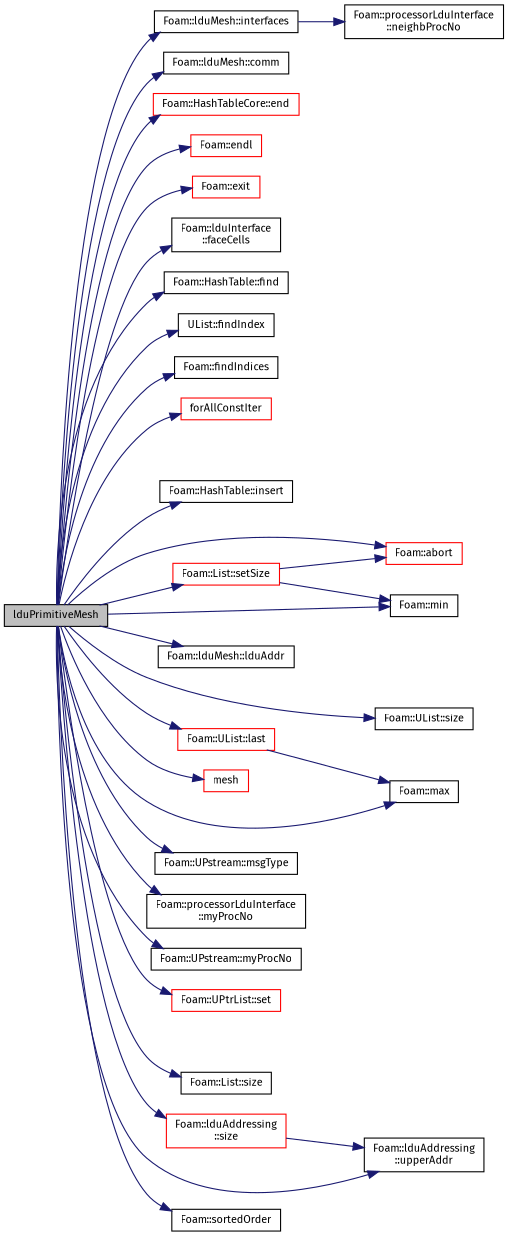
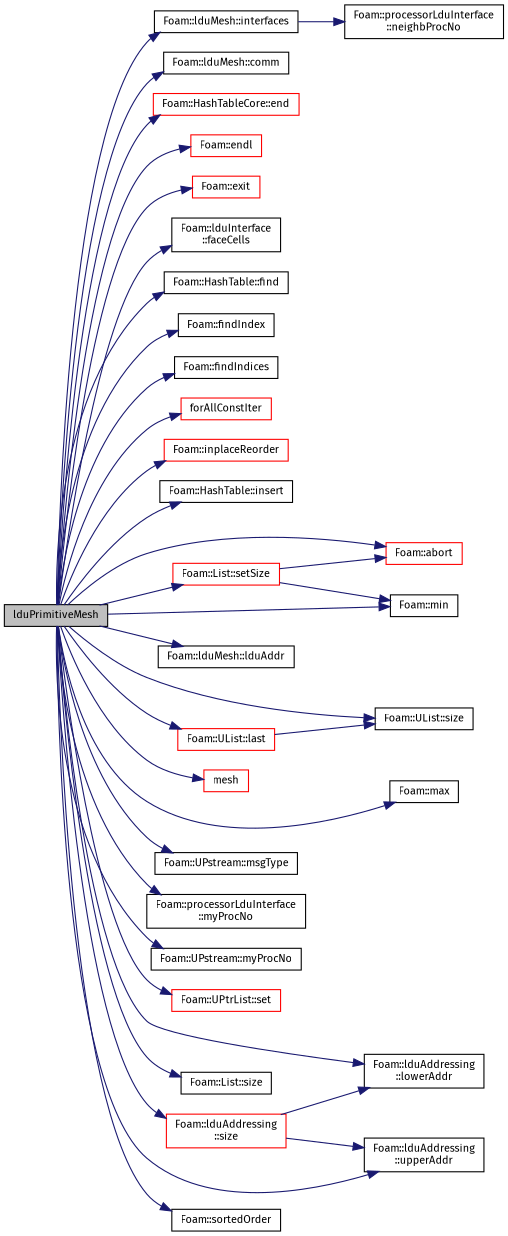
node "UList::findIndex": label "UList::findIndex" -> "Foam::findIndex"
node "Foam::inplaceReorder": added
edge "Foam::UList::last" -> "Foam::max": now "Foam::UList::last" -> "Foam::UList::size"
node "Foam::lduAddressing ::lowerAddr": added
